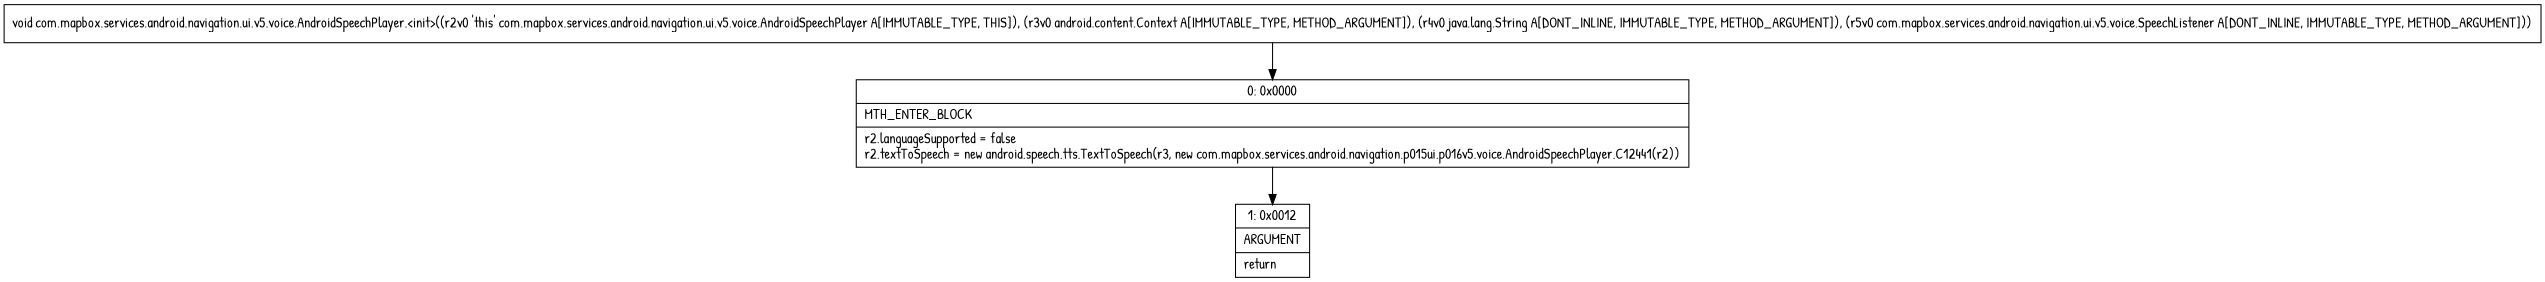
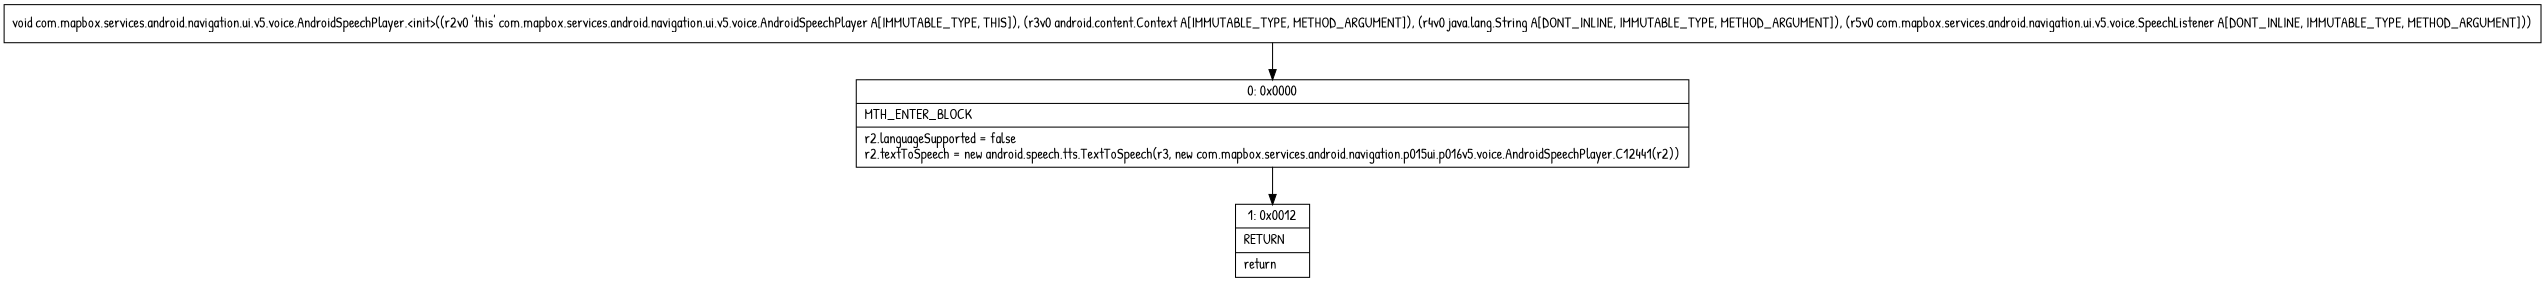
node "1: 0x0012": text "ARGUMENT" -> "RETURN"
